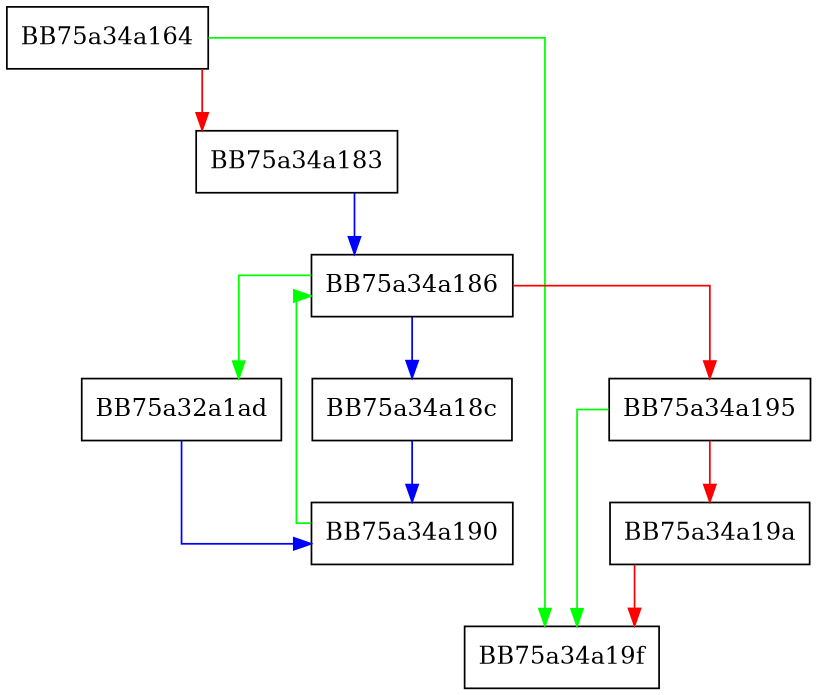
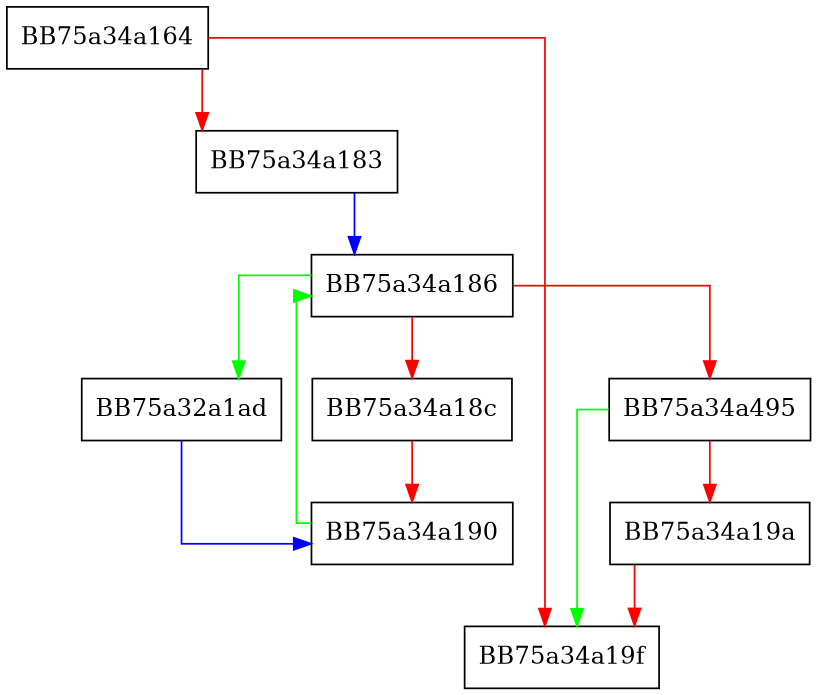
edge "BB75a34a164" -> "BB75a34a19f": color green -> red
edge "BB75a34a186" -> "BB75a34a18c": color blue -> red
node "BB75a34a195": label "BB75a34a195" -> "BB75a34a495"
edge "BB75a34a18c" -> "BB75a34a190": color blue -> red
